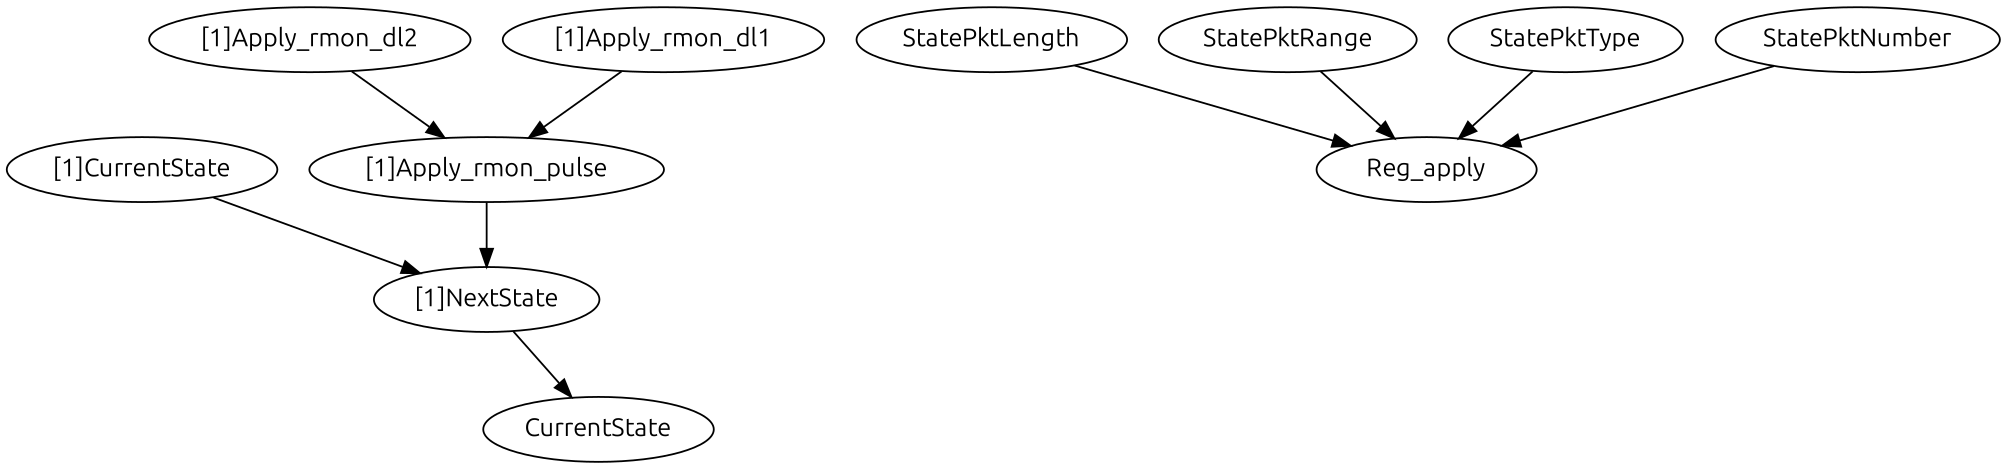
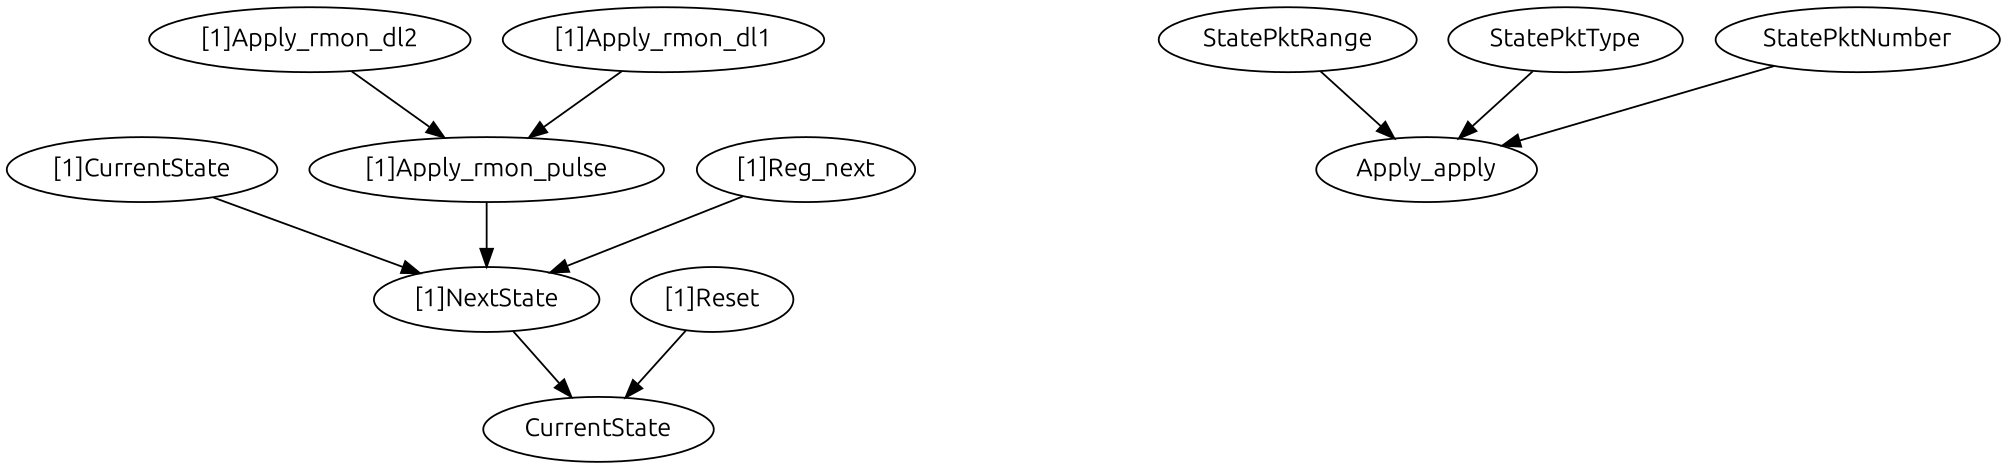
node "StatePktLength": removed
node "[1]Reg_next": added
node "Reg_apply": label "Reg_apply" -> "Apply_apply"
node "[1]Reset": added
